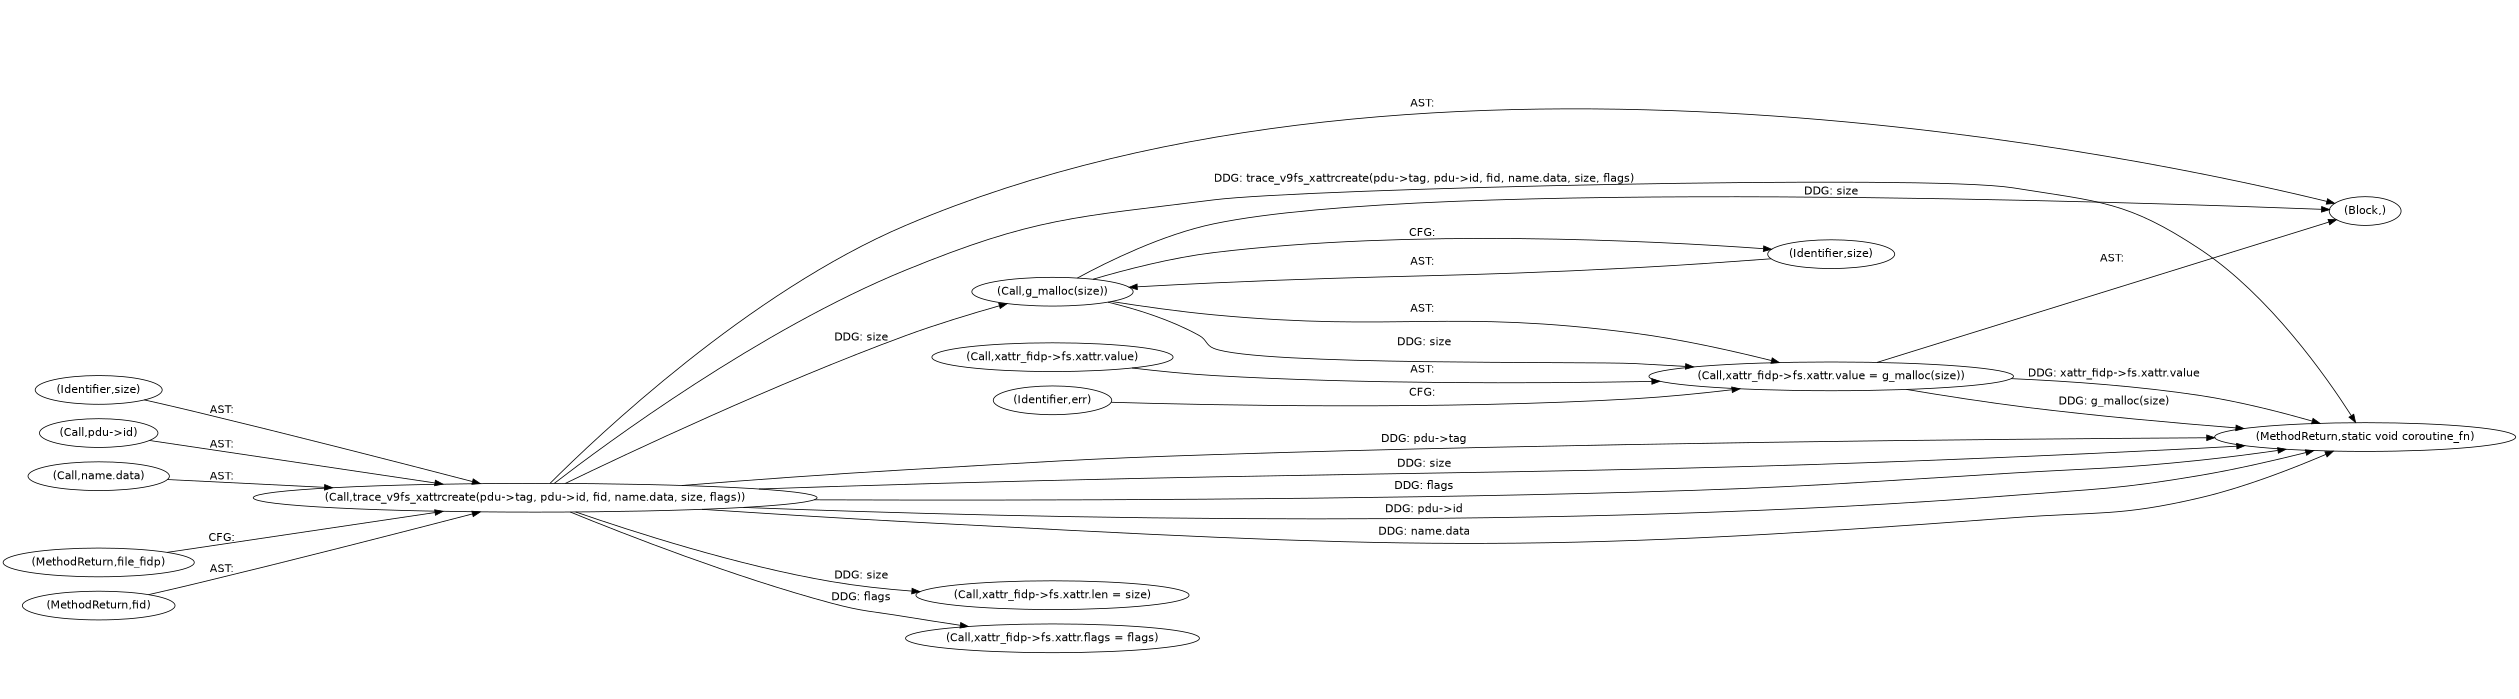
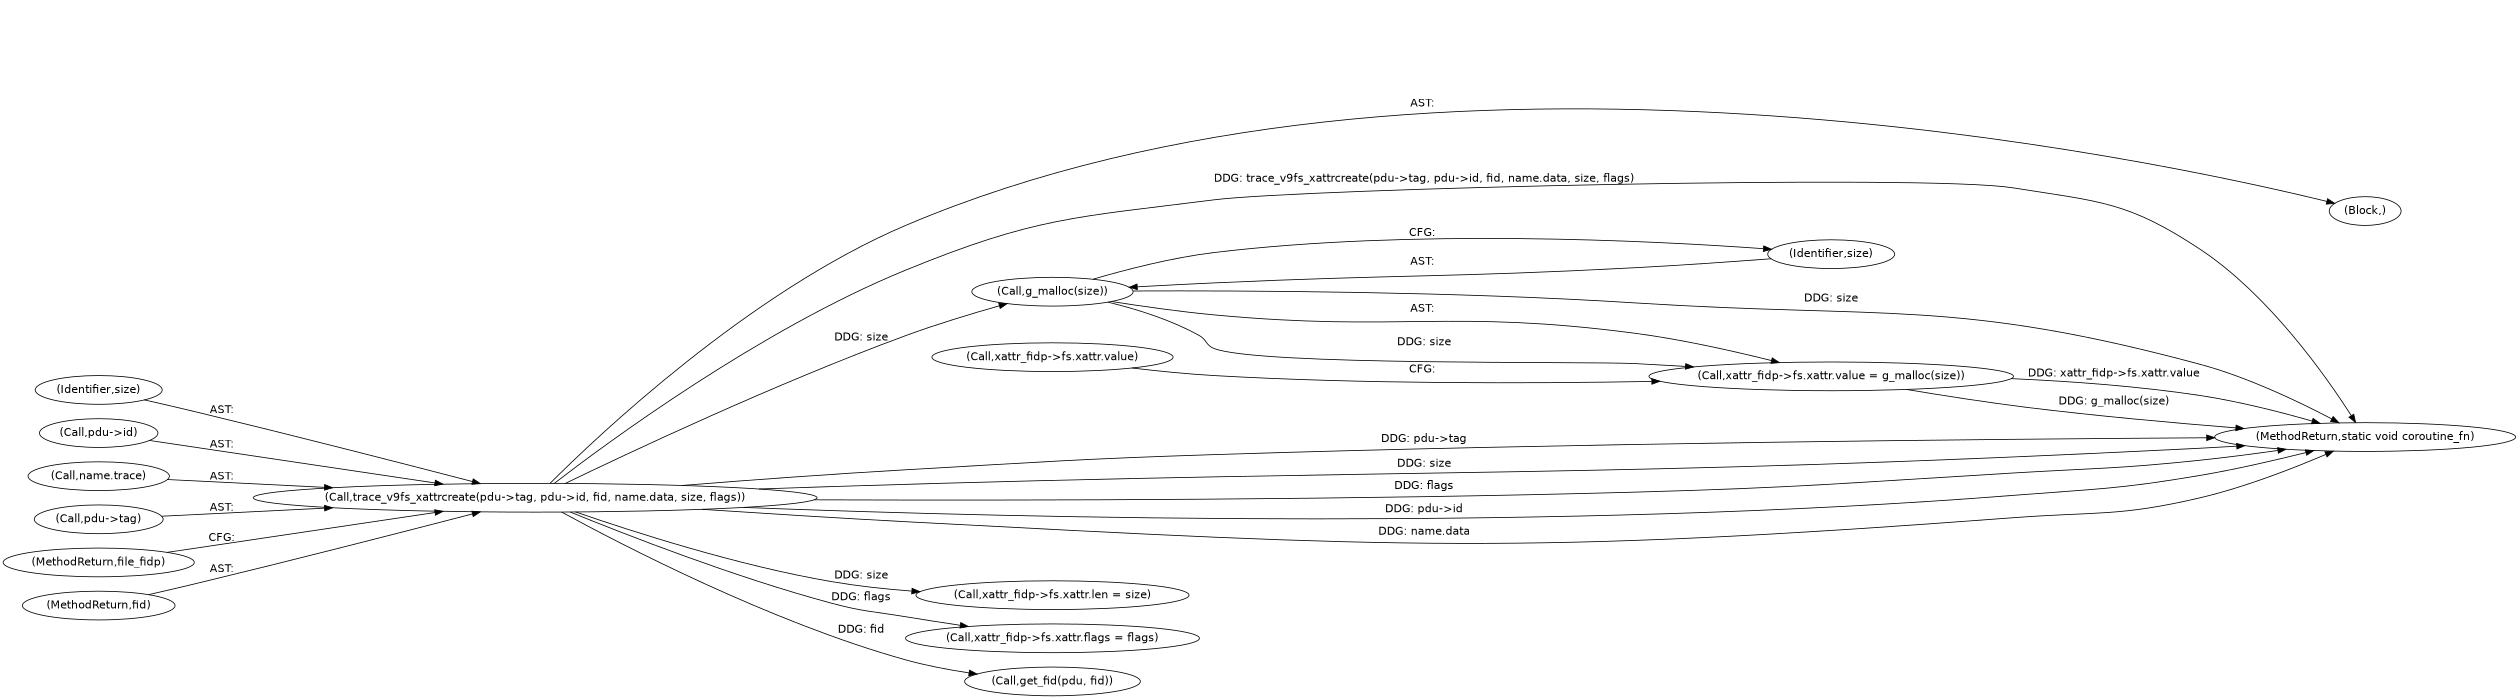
edge "(Call,g_malloc(size))" -> "(Block,)": now "(Call,g_malloc(size))" -> "(MethodReturn,static void coroutine_fn)"
edge "(Call,xattr_fidp->fs.xattr.value = g_malloc(size))" -> "(Block,)": removed, label "AST:"
edge "(Call,xattr_fidp->fs.xattr.value)" -> "(Call,xattr_fidp->fs.xattr.value = g_malloc(size))": label "AST: " -> "CFG: "
node "(Identifier,err)": removed
node "(Call,name.data)": label "(Call,name.data)" -> "(Call,name.trace)"
node "(Call,pdu->tag)": added
node "(Call,get_fid(pdu, fid))": added
